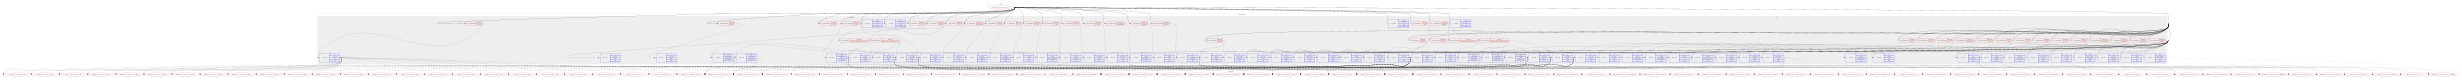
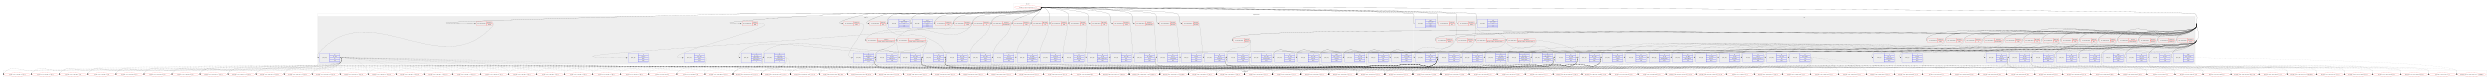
node "portage://sys-libs/db-6.2.38": added
